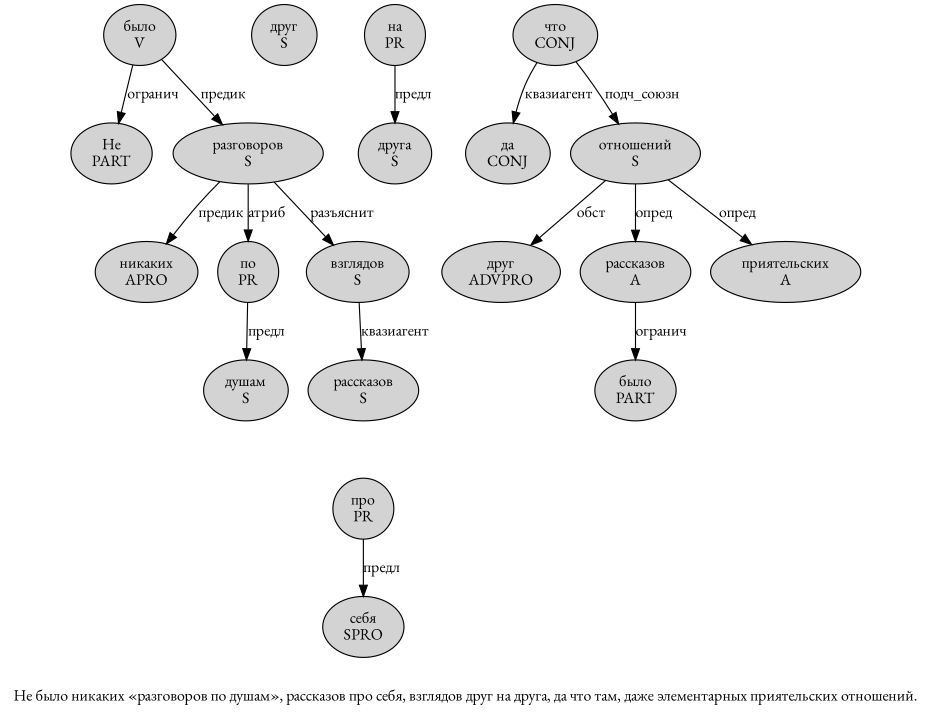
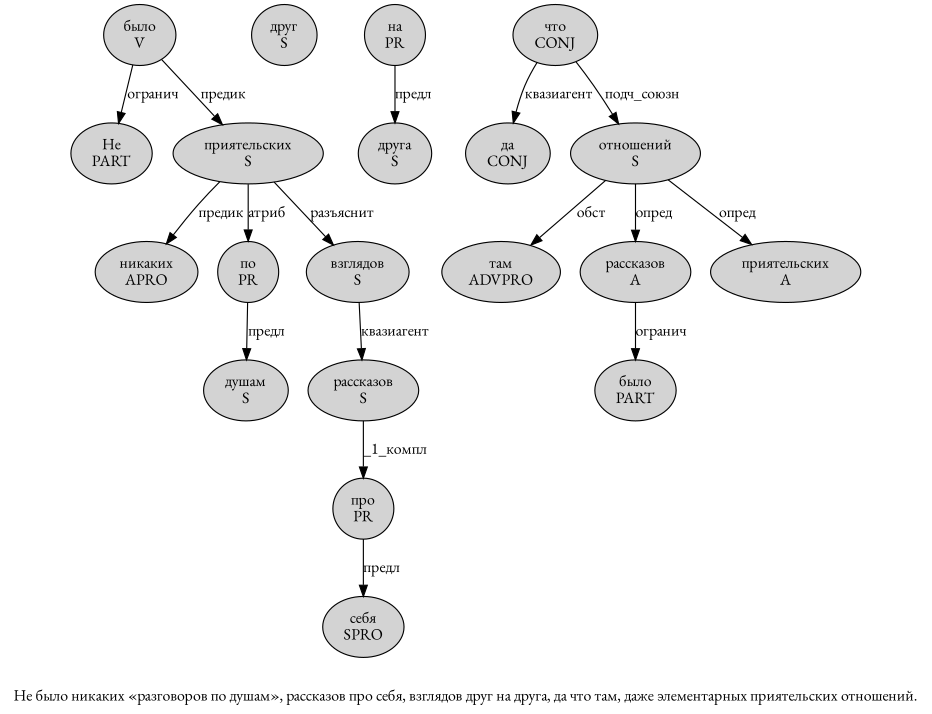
node "разговоров S": label "разговоров S" -> "приятельских S"
node "друг ADVPRO": label "друг ADVPRO" -> "там ADVPRO"
edge "рассказов S" -> "про PR": added, label "_1_компл"
